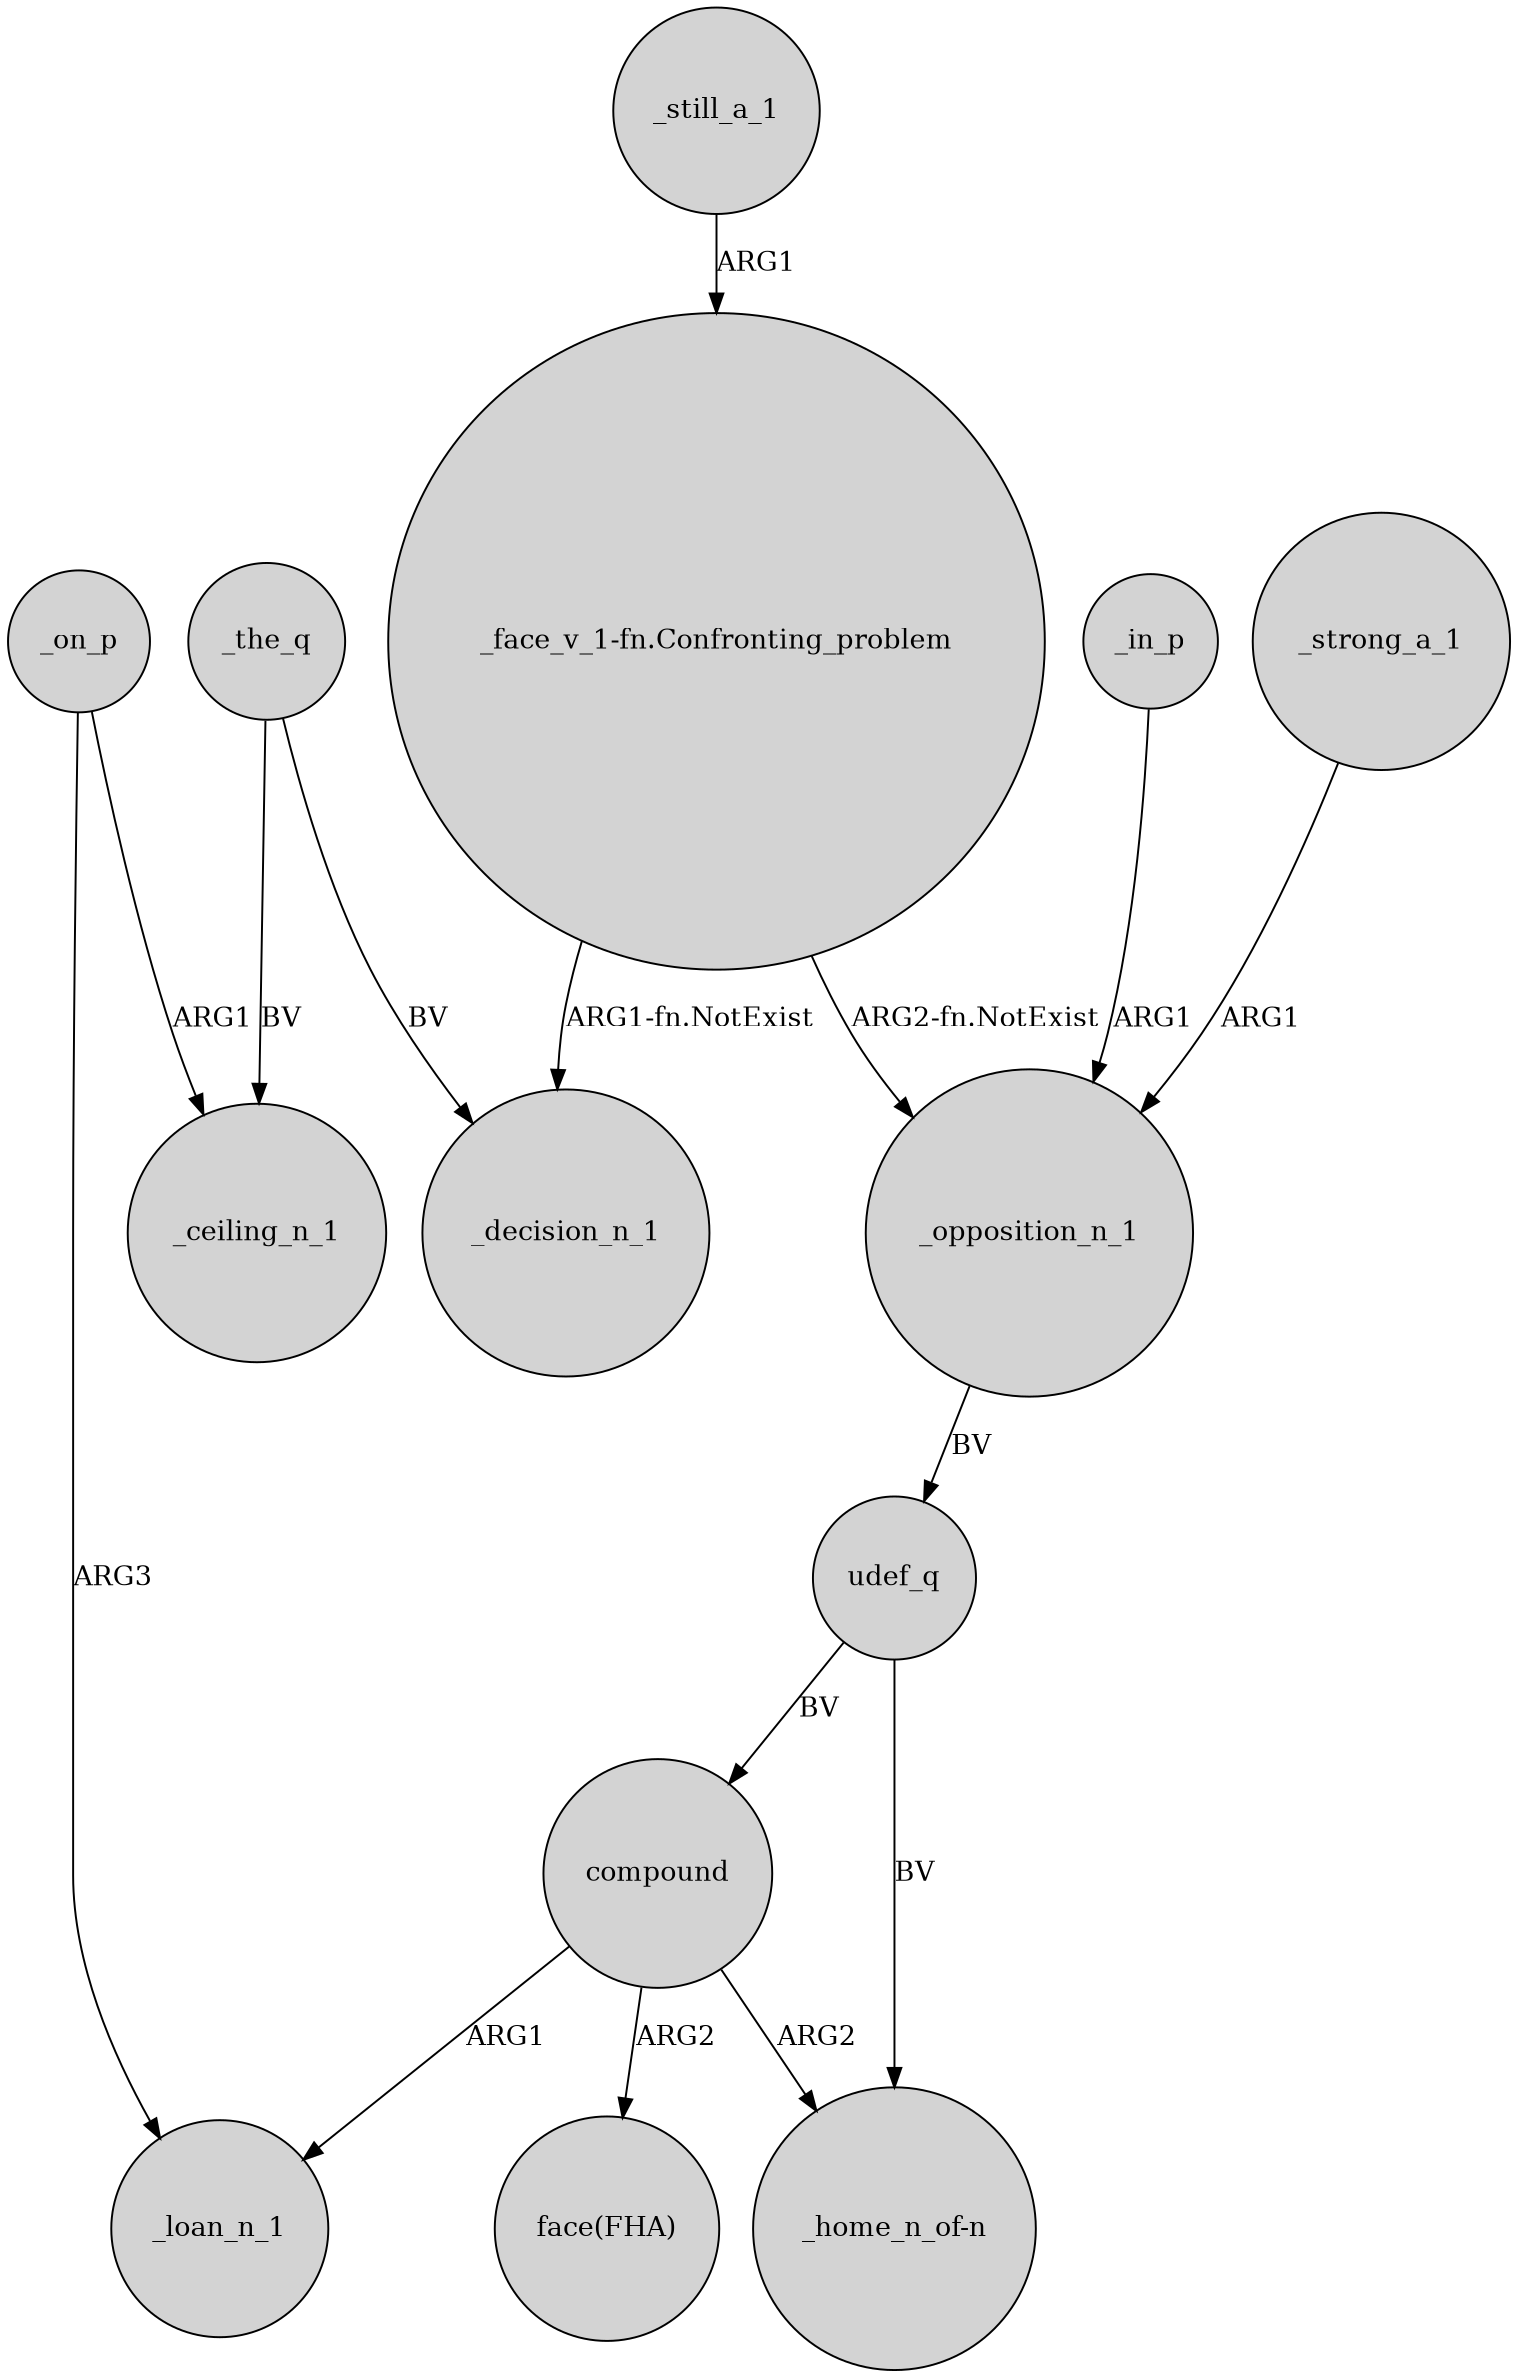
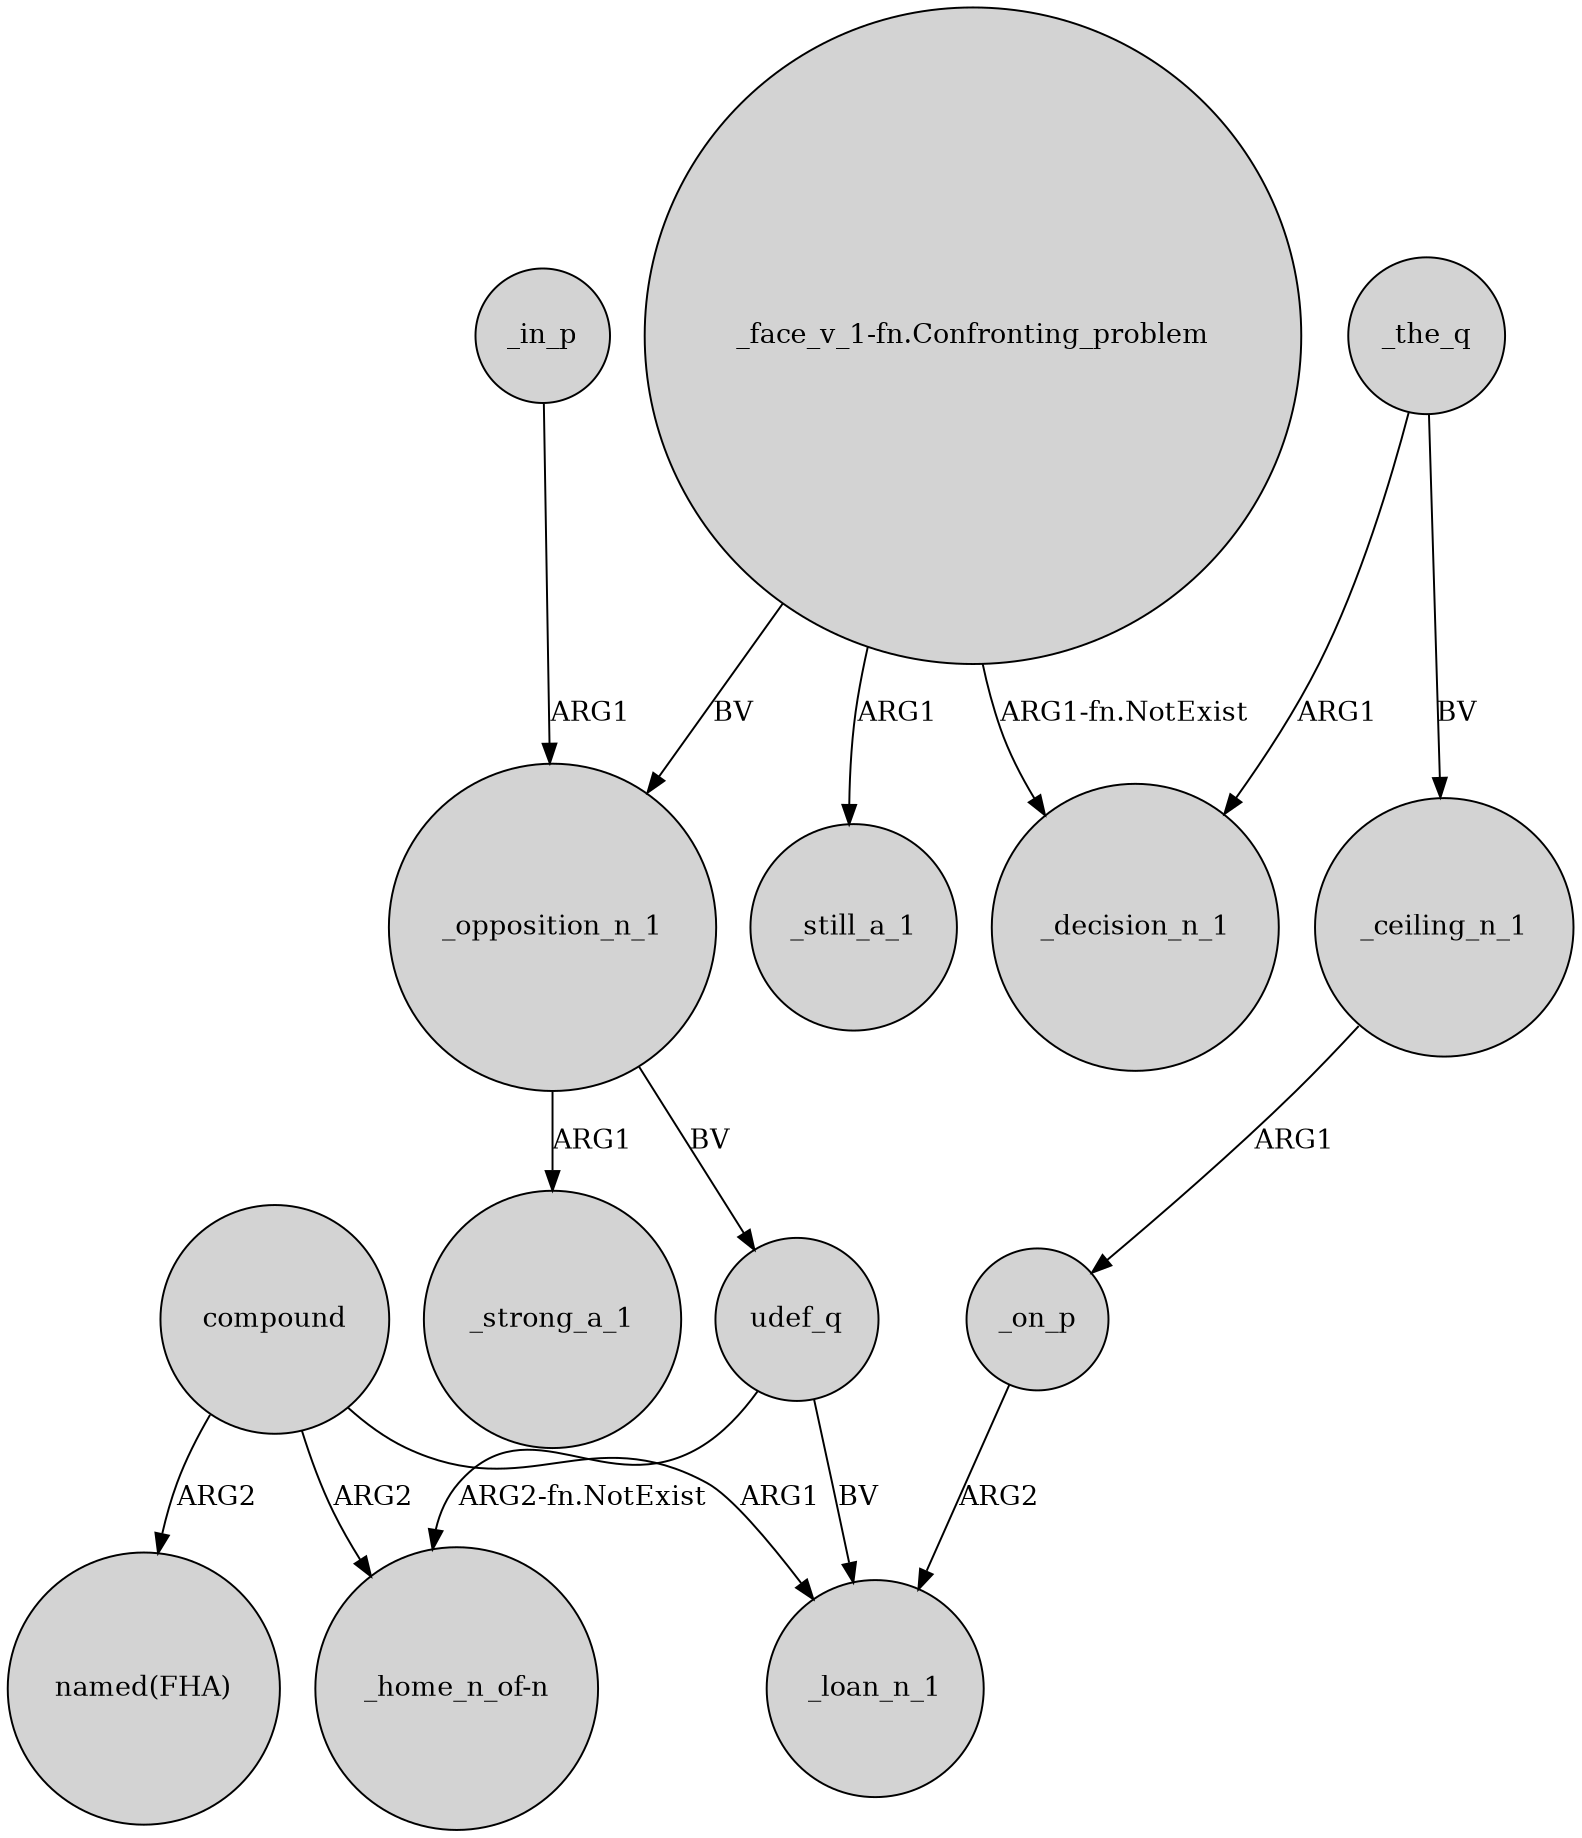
edge "_still_a_1" -> "_face_v_1-fn.Confronting_problem": reversed
edge "_on_p" -> "_ceiling_n_1": reversed
edge "_strong_a_1" -> "_opposition_n_1": reversed
edge "_the_q" -> "_decision_n_1": label "BV" -> "ARG1"
edge "_face_v_1-fn.Confronting_problem" -> "_opposition_n_1": label "ARG2-fn.NotExist" -> "BV"
edge "_on_p" -> "_loan_n_1": label "ARG3" -> "ARG2"
edge "udef_q" -> "compound": now "udef_q" -> "_loan_n_1"
edge "udef_q" -> "_home_n_of-n": label "BV" -> "ARG2-fn.NotExist"
node "face(FHA)": label "face(FHA)" -> "named(FHA)"
